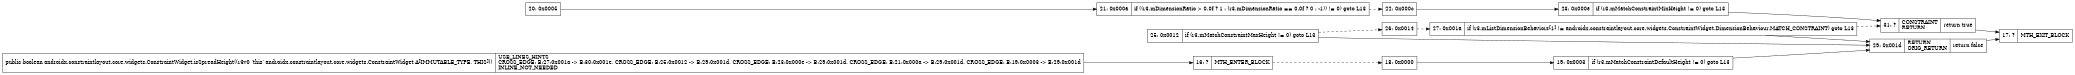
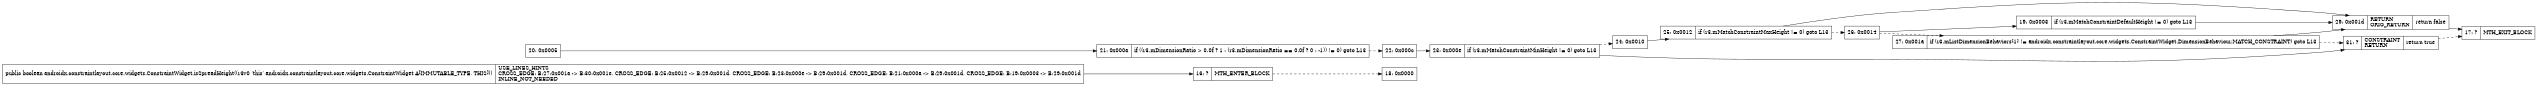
edge "31: ?" -> "17: ?": style solid -> dashed
node "24: 0x0010": added
edge "18: 0x0000" -> "19: 0x0003": now "26: 0x0014" -> "19: 0x0003"
